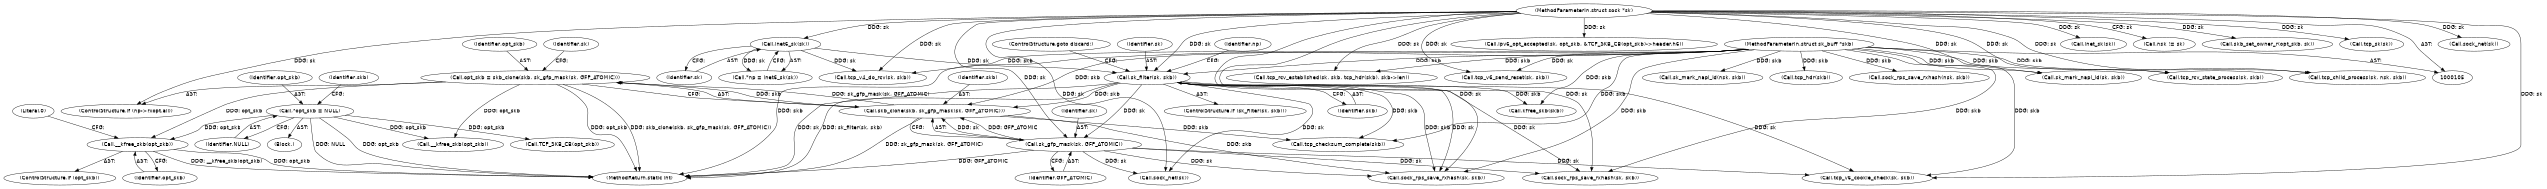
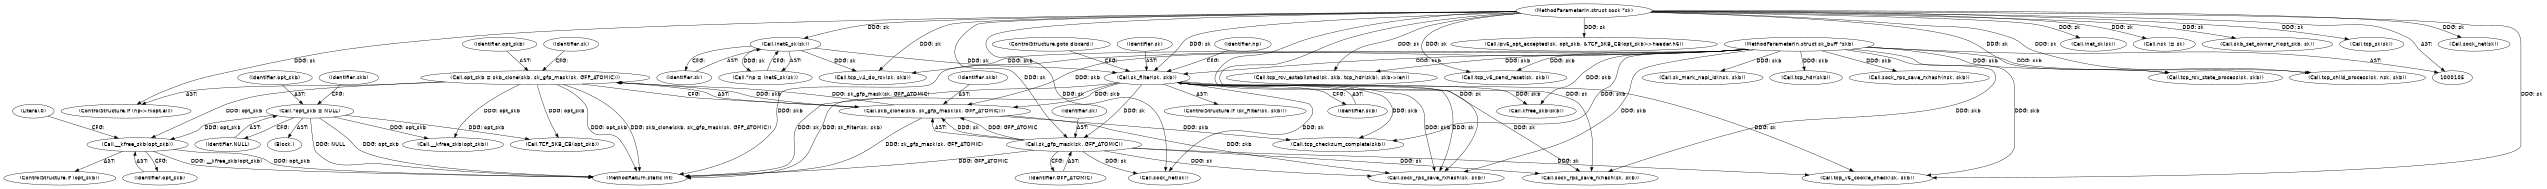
edge "(MethodParameterIn,struct sock *sk)" -> "(Call,nsk != sk)": label "CFG: sk" -> "DDG: sk"
edge "(MethodParameterIn,struct sk_buff *skb)" -> "(Call,tcp_v6_send_reset(sk, skb))": label "DDG: sk" -> "DDG: skb"
node "(Call,sk_mark_napi_id(sk, skb))": removed
edge "(Call,opt_skb = skb_clone(skb, sk_gfp_mask(sk, GFP_ATOMIC)))" -> "(Call,TCP_SKB_CB(opt_skb))": added, label "DDG: opt_skb"
edge "(Call,skb_clone(skb, sk_gfp_mask(sk, GFP_ATOMIC)))" -> "(Call,sk_gfp_mask(sk, GFP_ATOMIC))": removed, label "CFG:"
